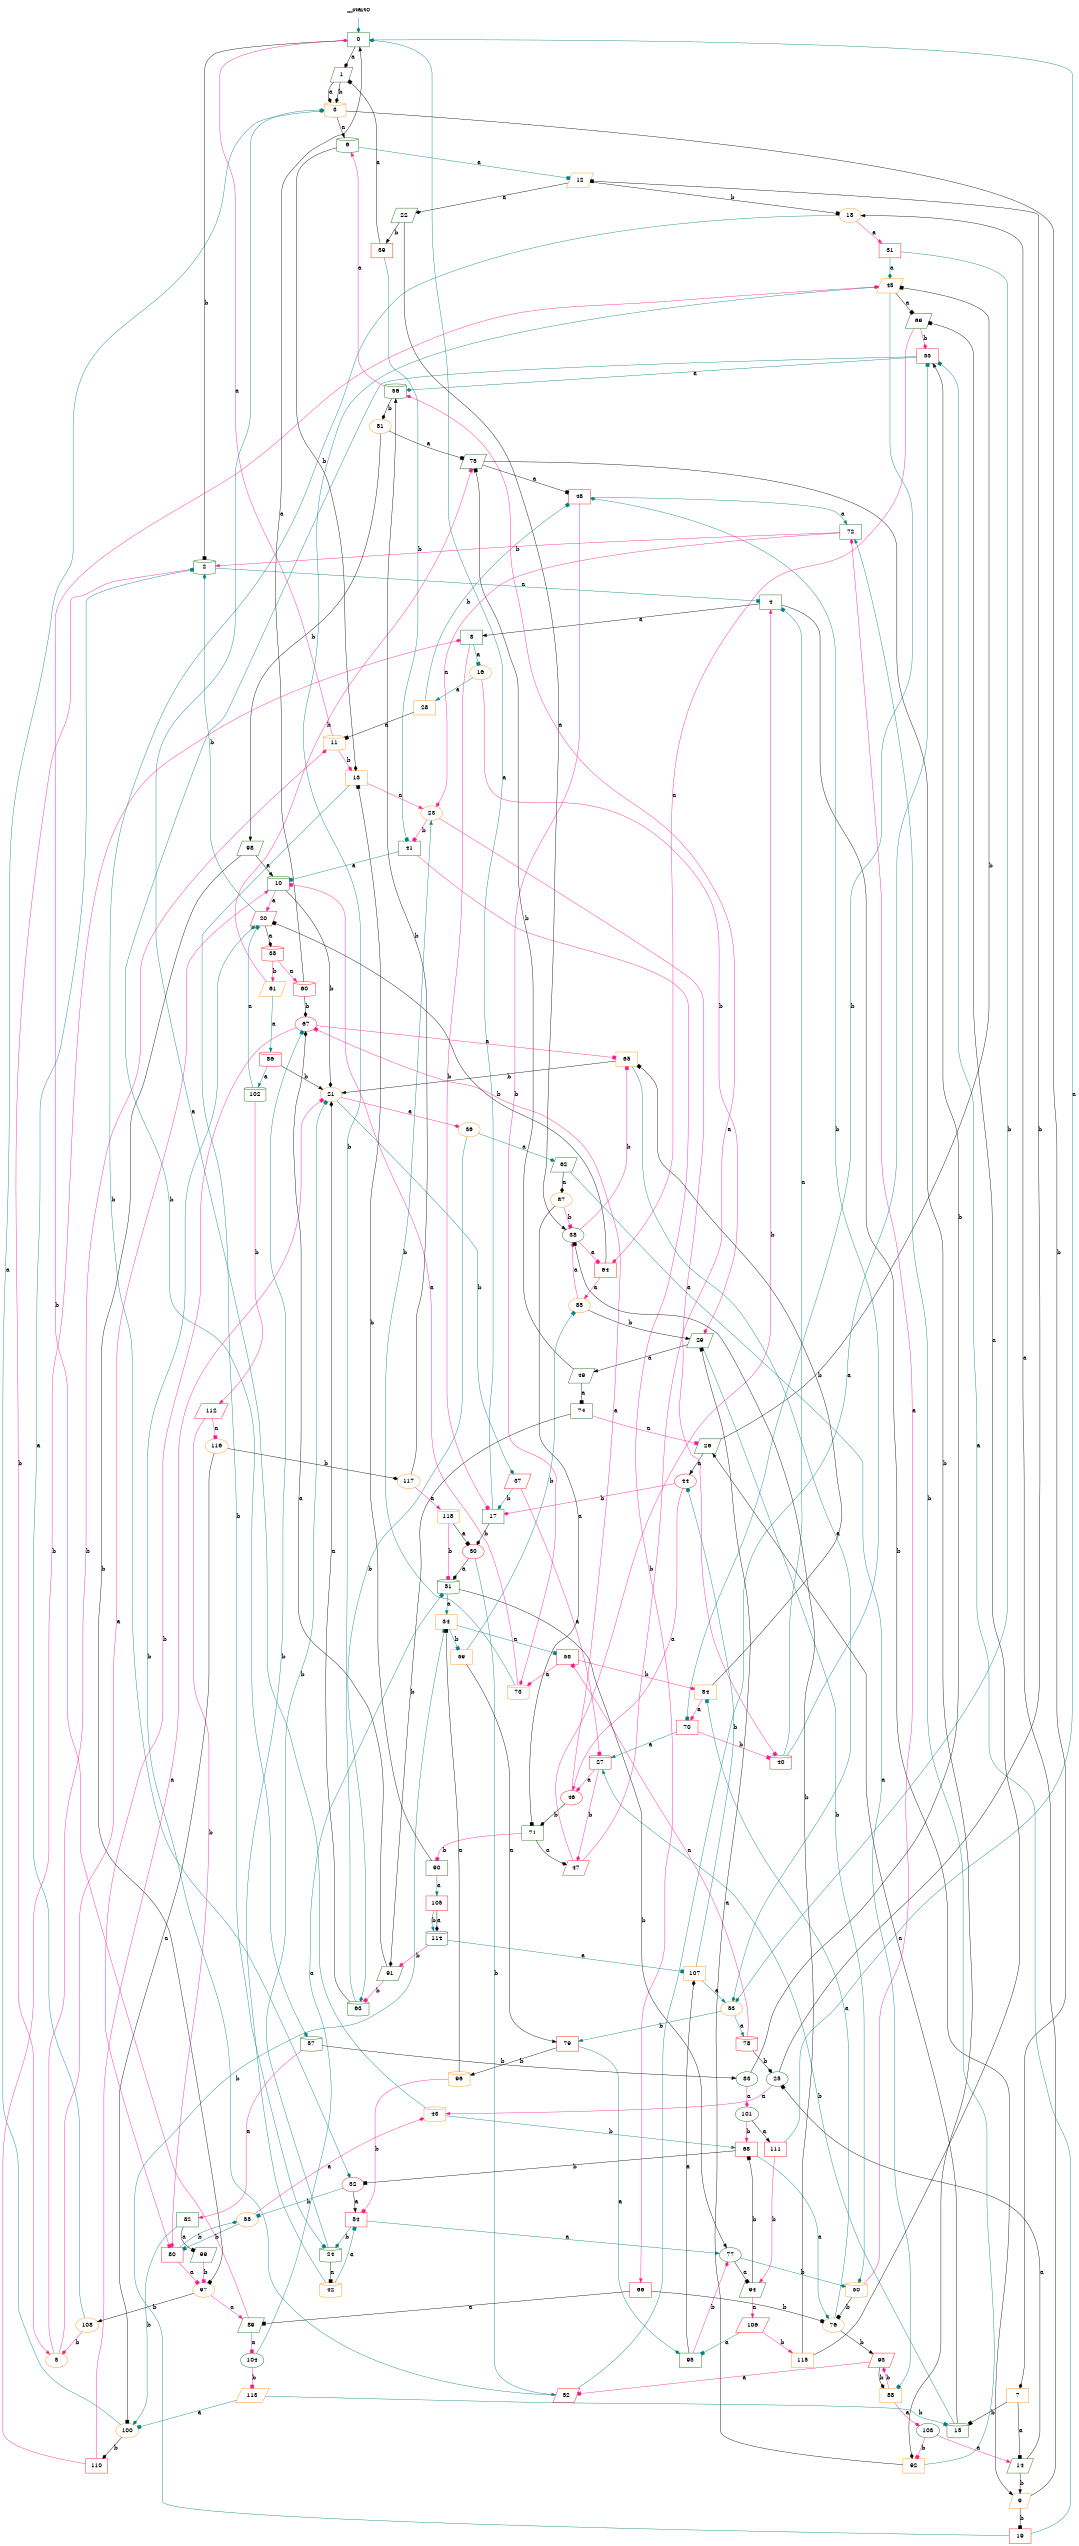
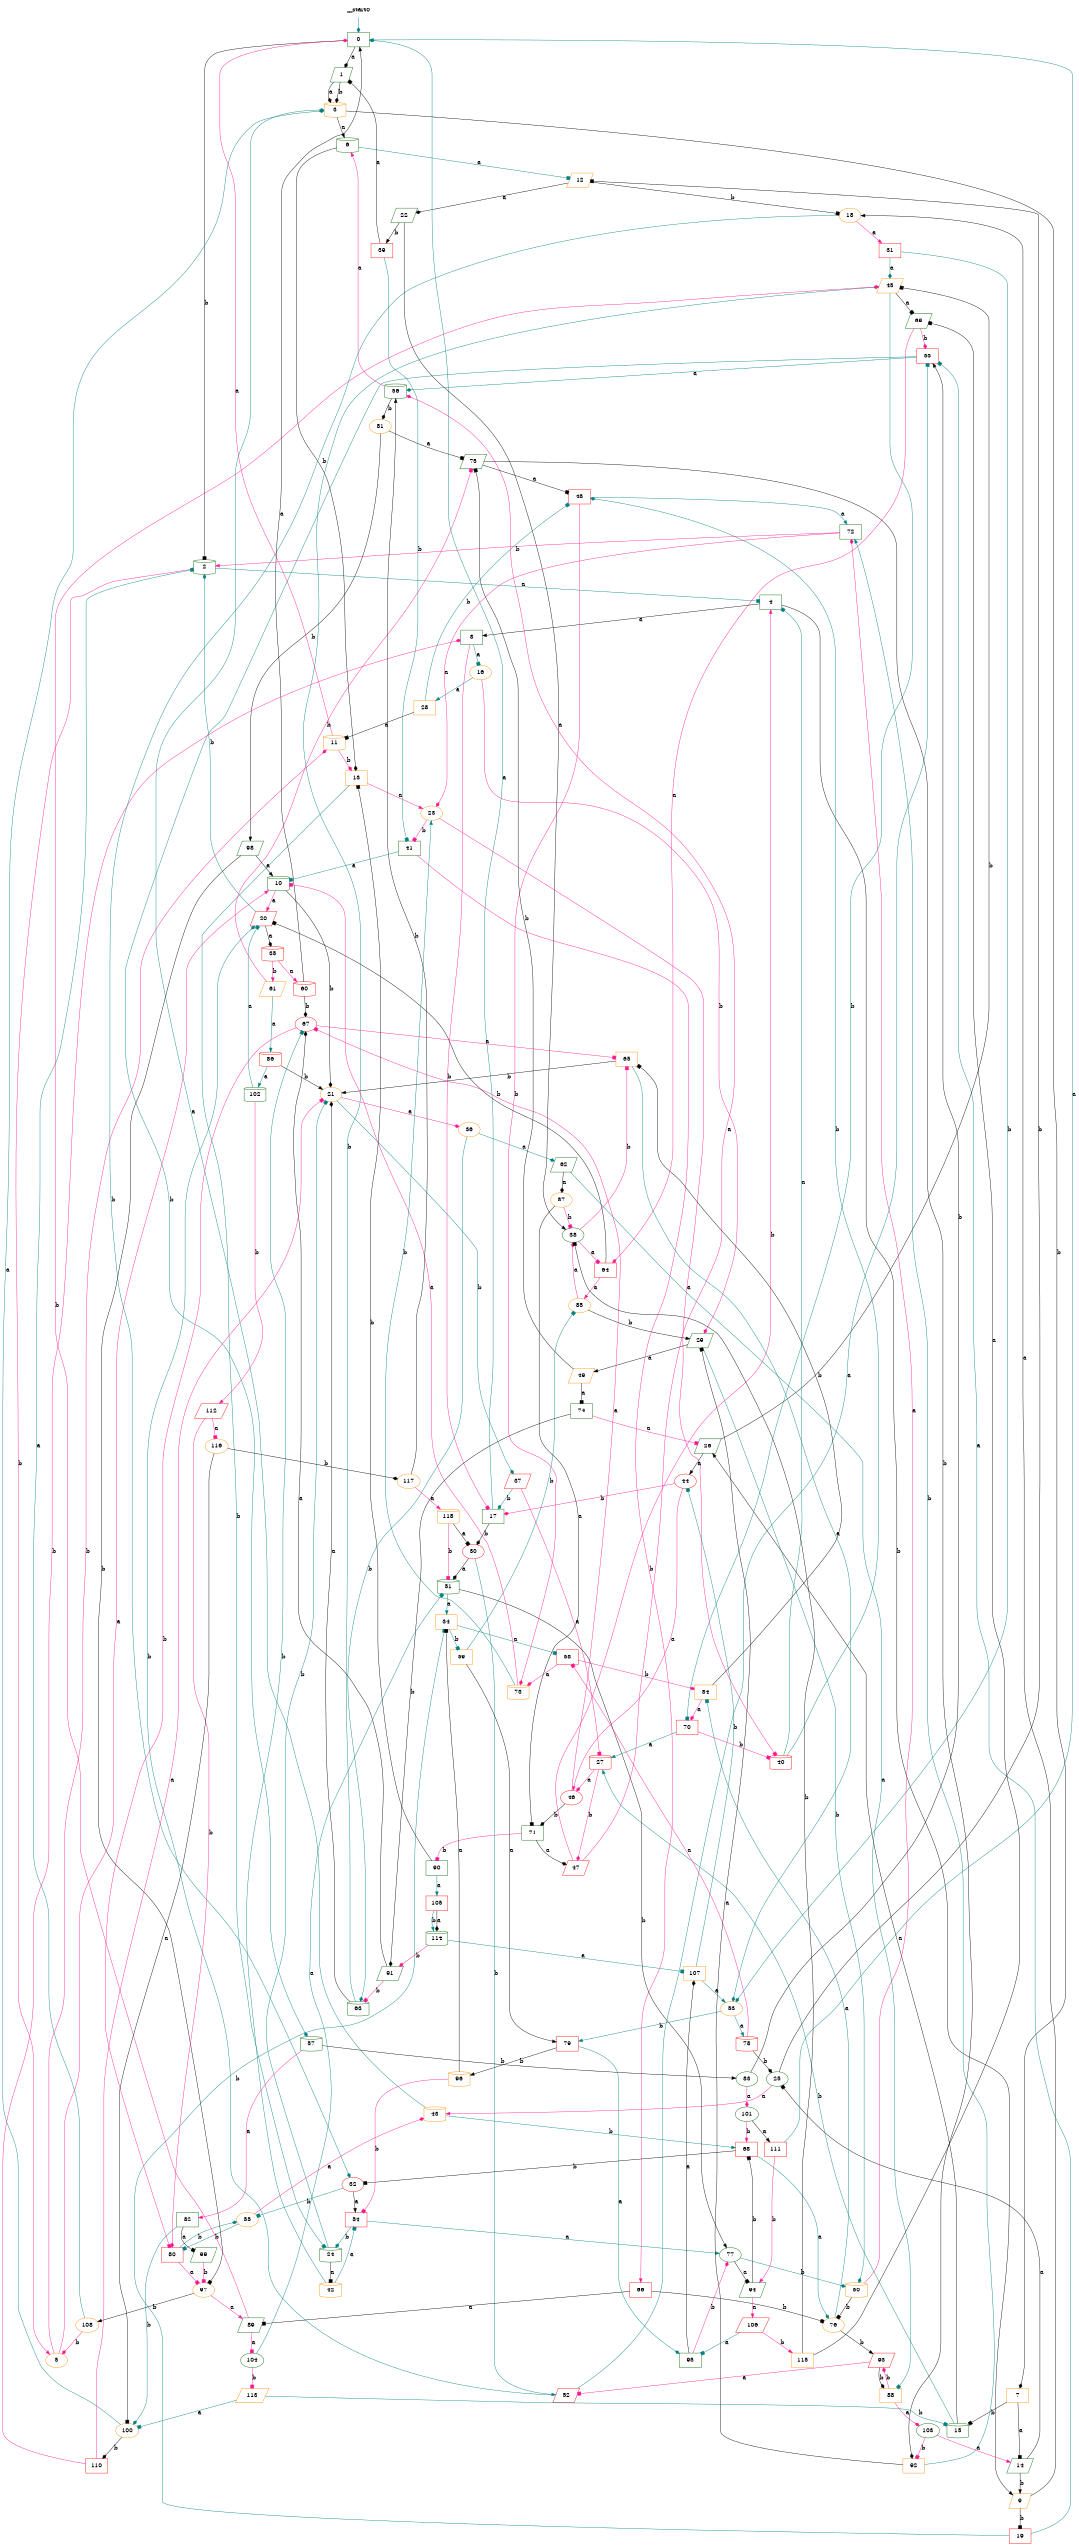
node "49": color darkgreen -> darkorange
